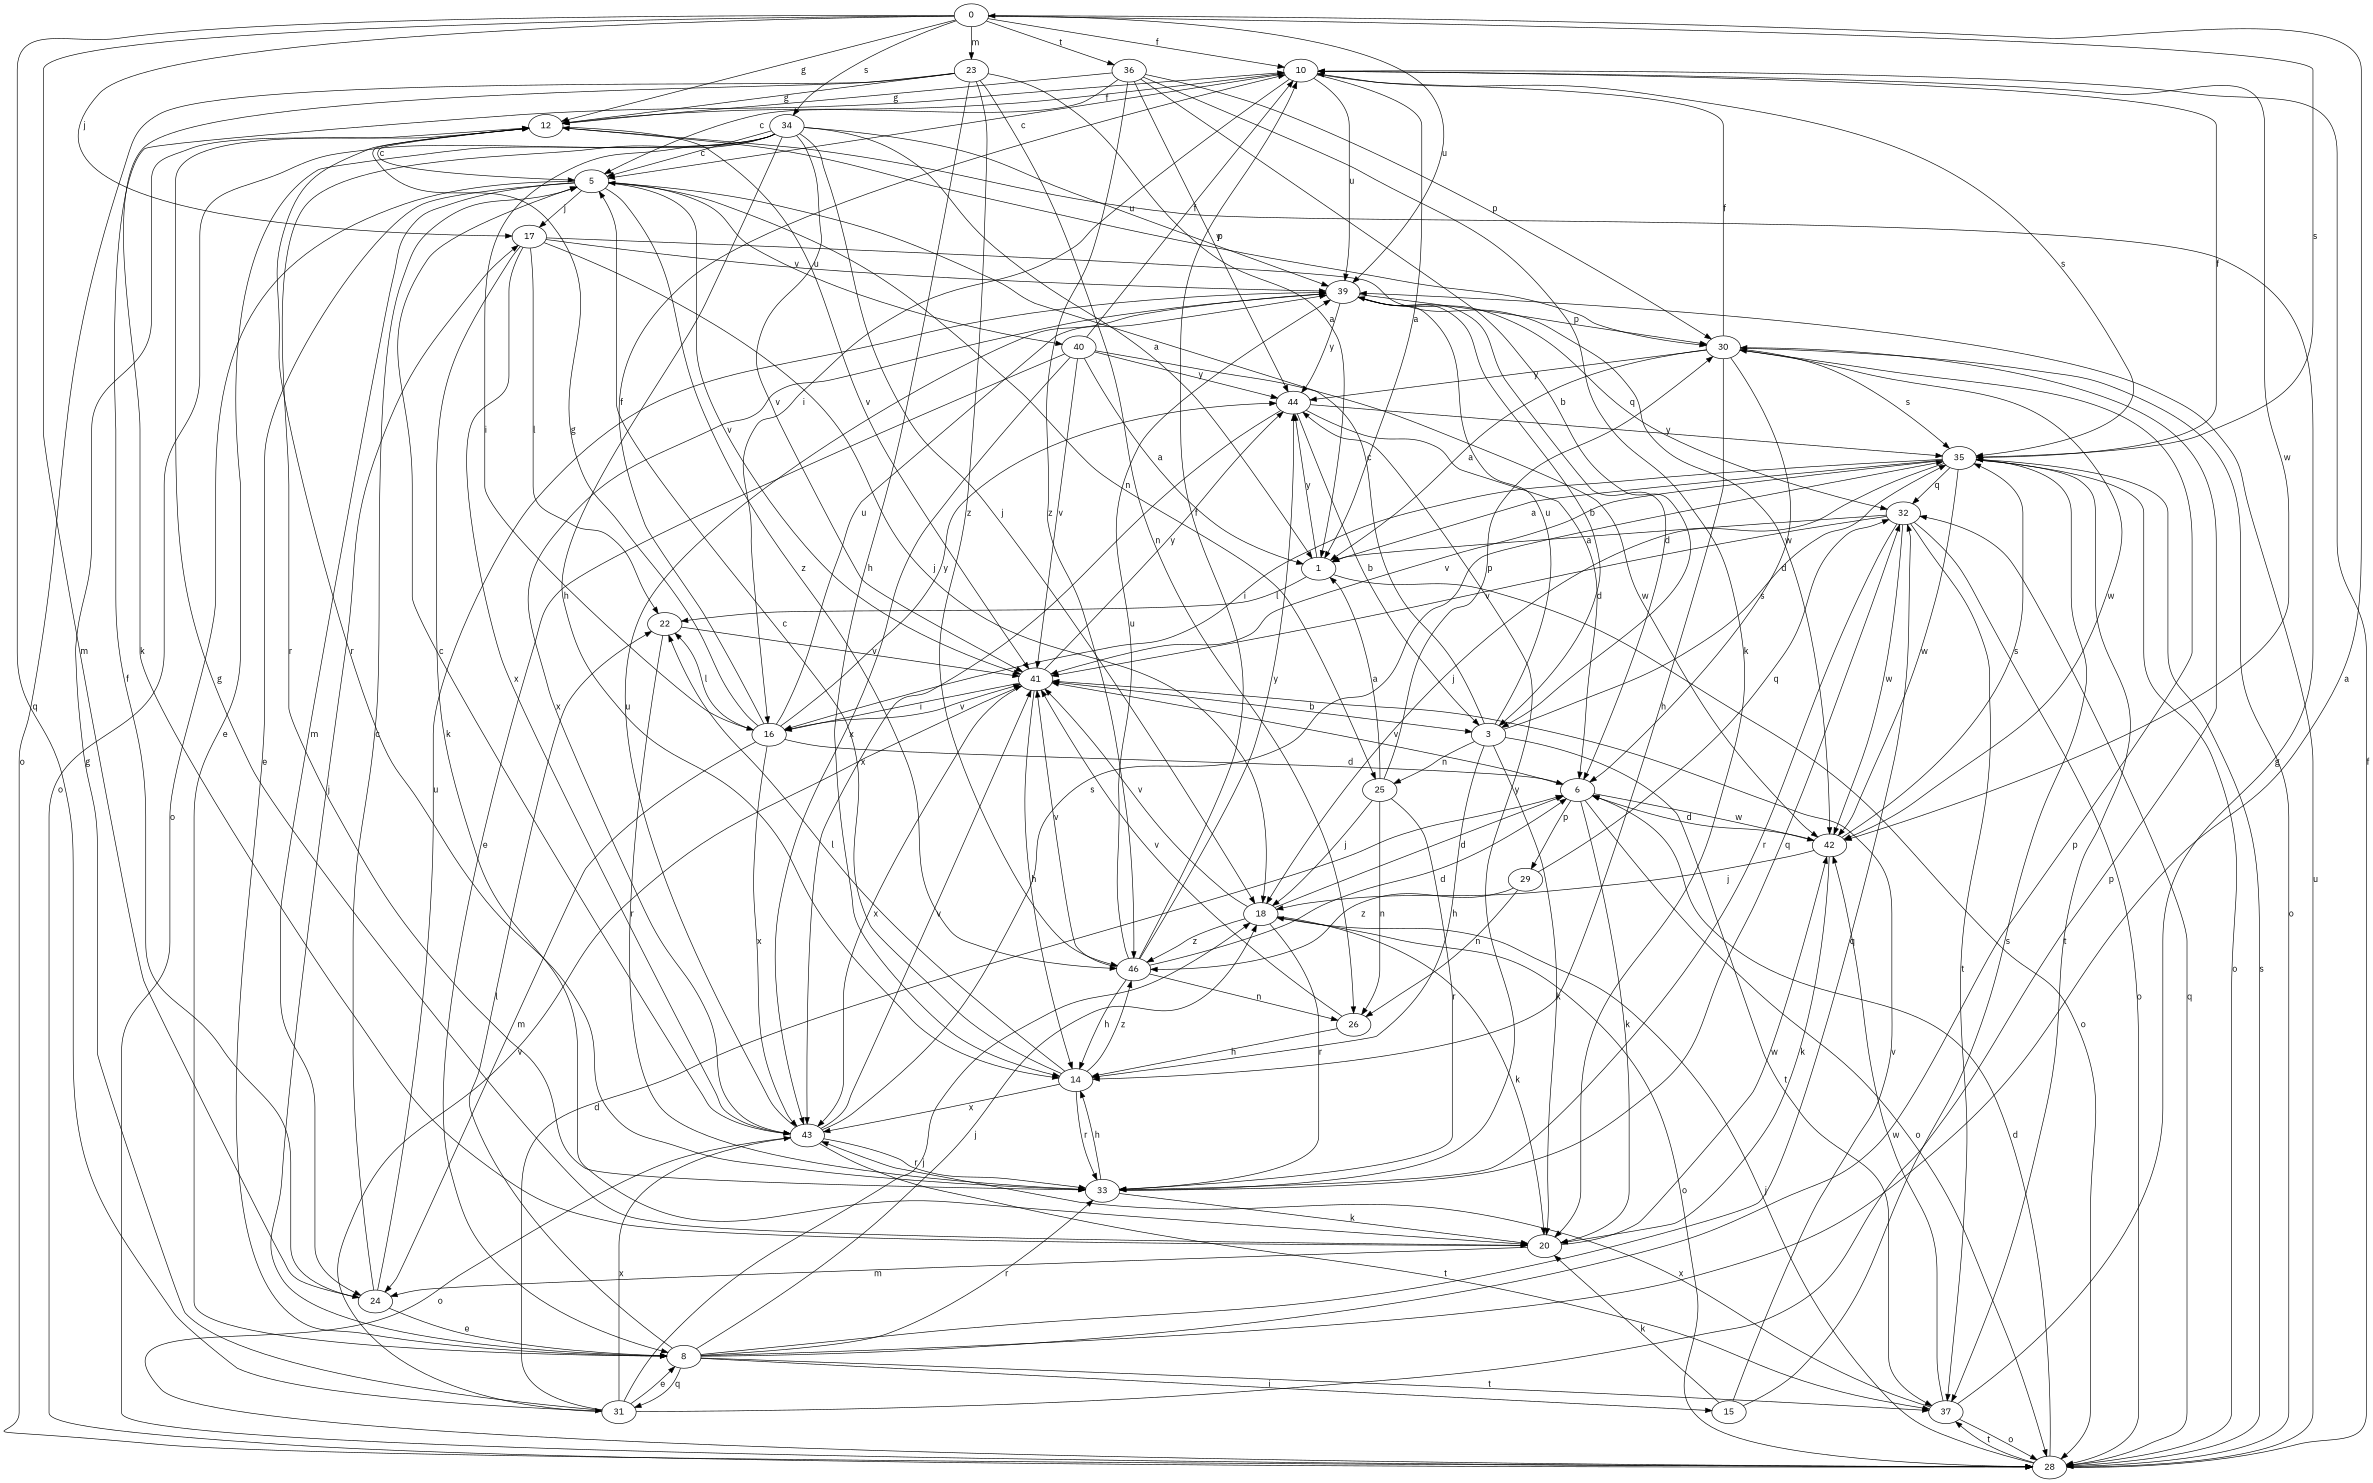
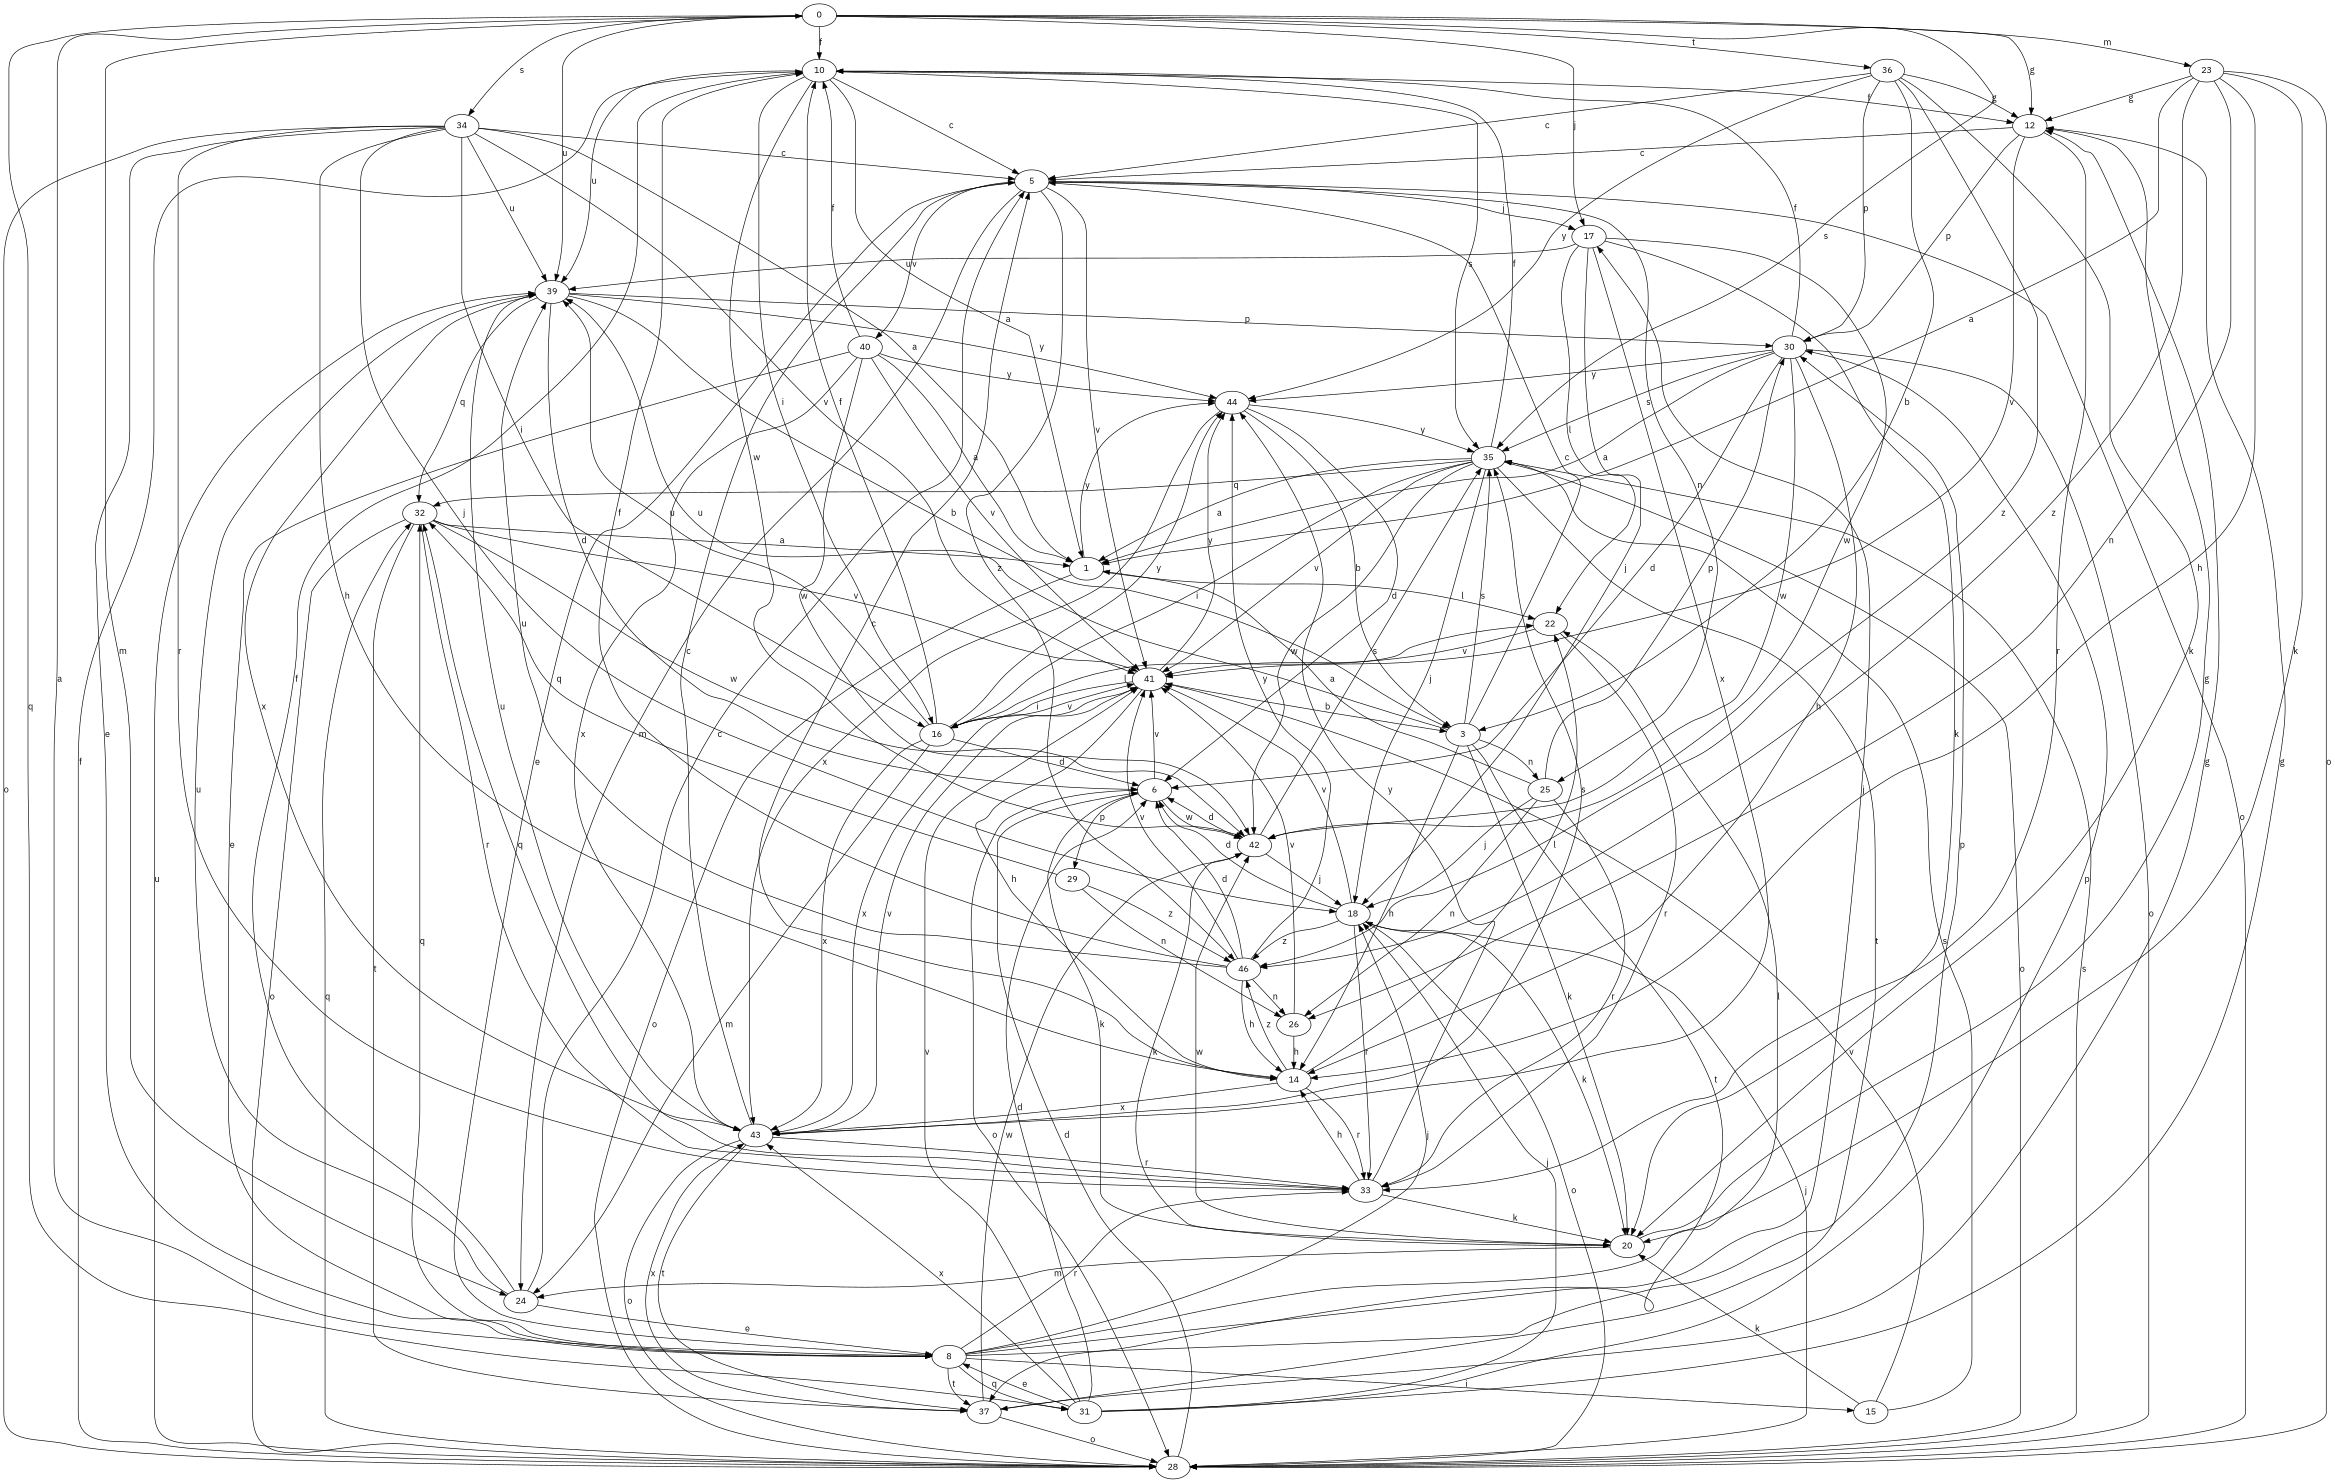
edge "16" -> "12": removed, label "g"
edge "28" -> "37": removed, label "t"
